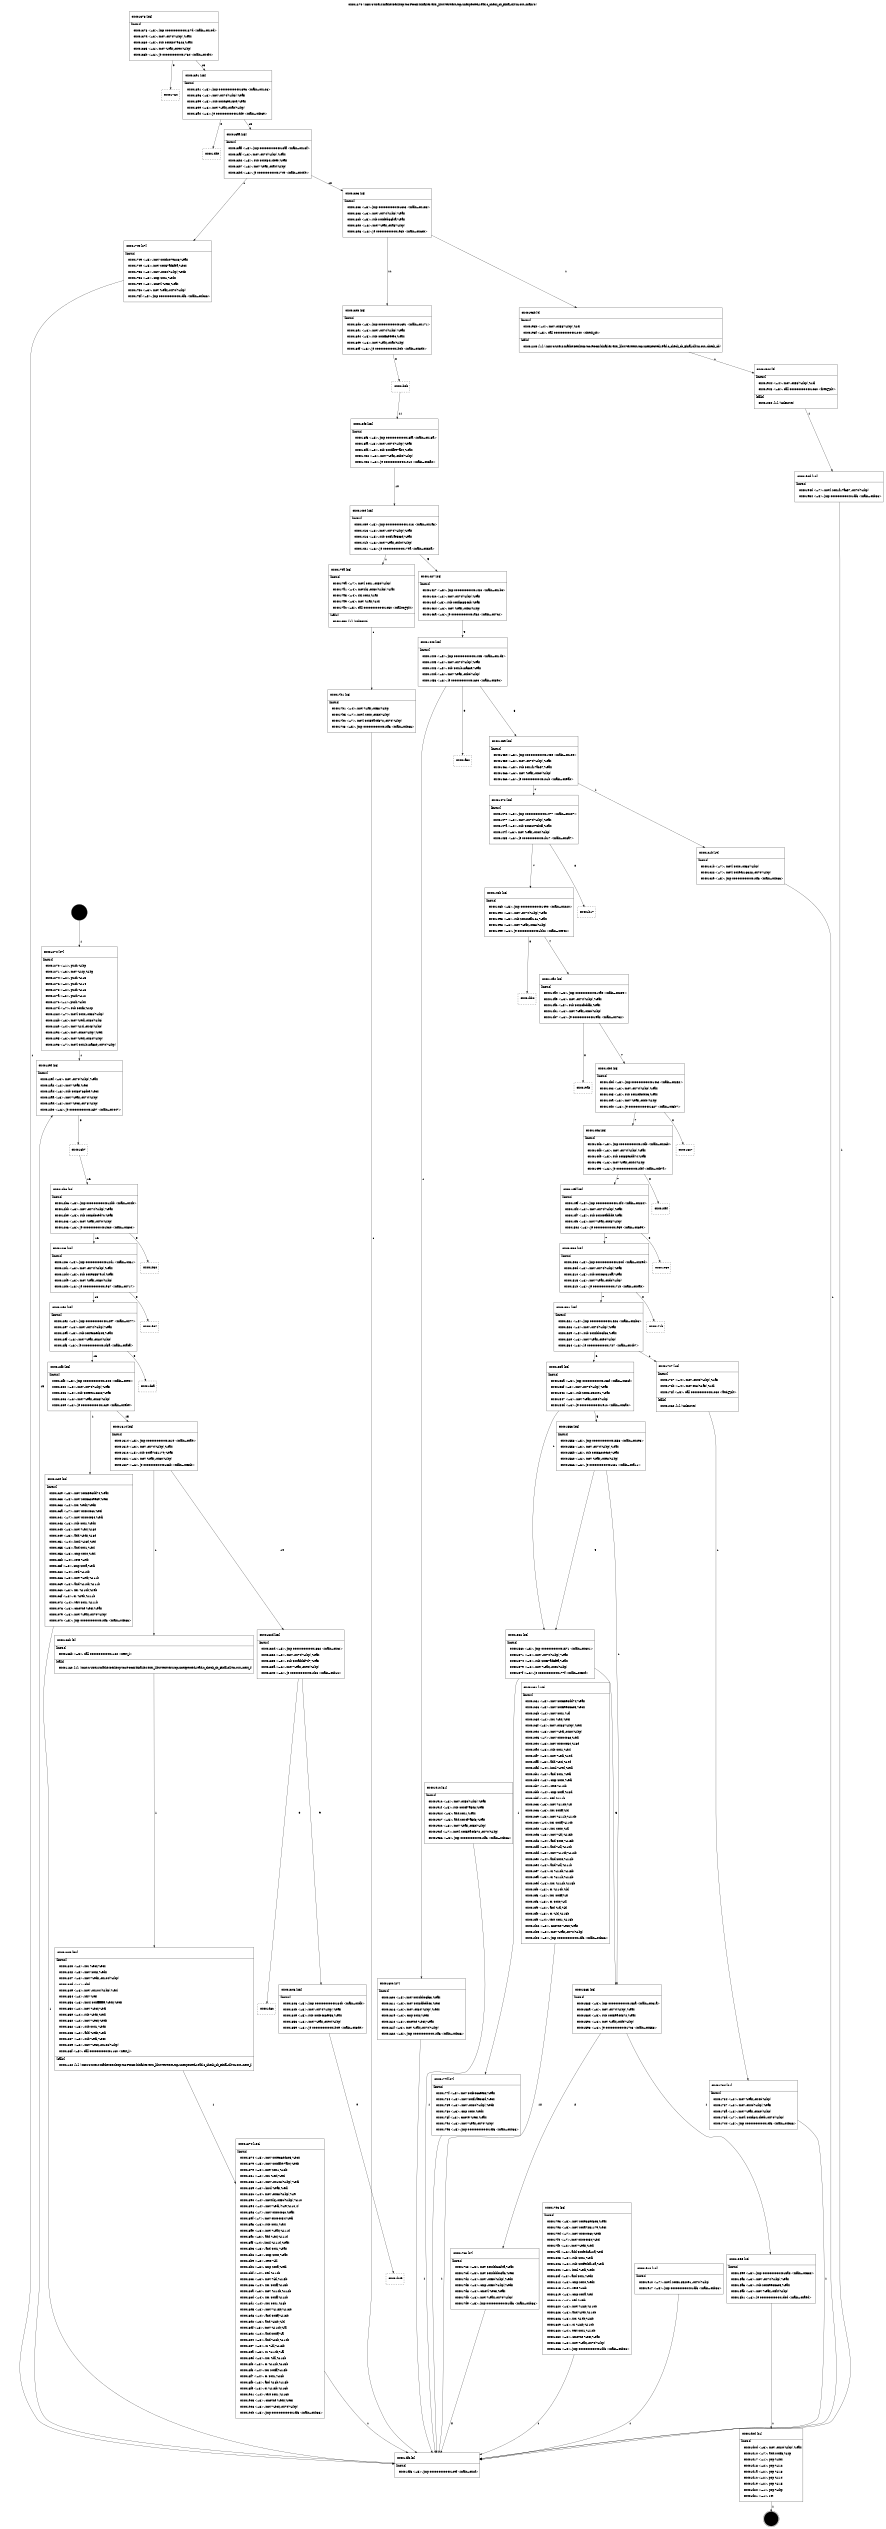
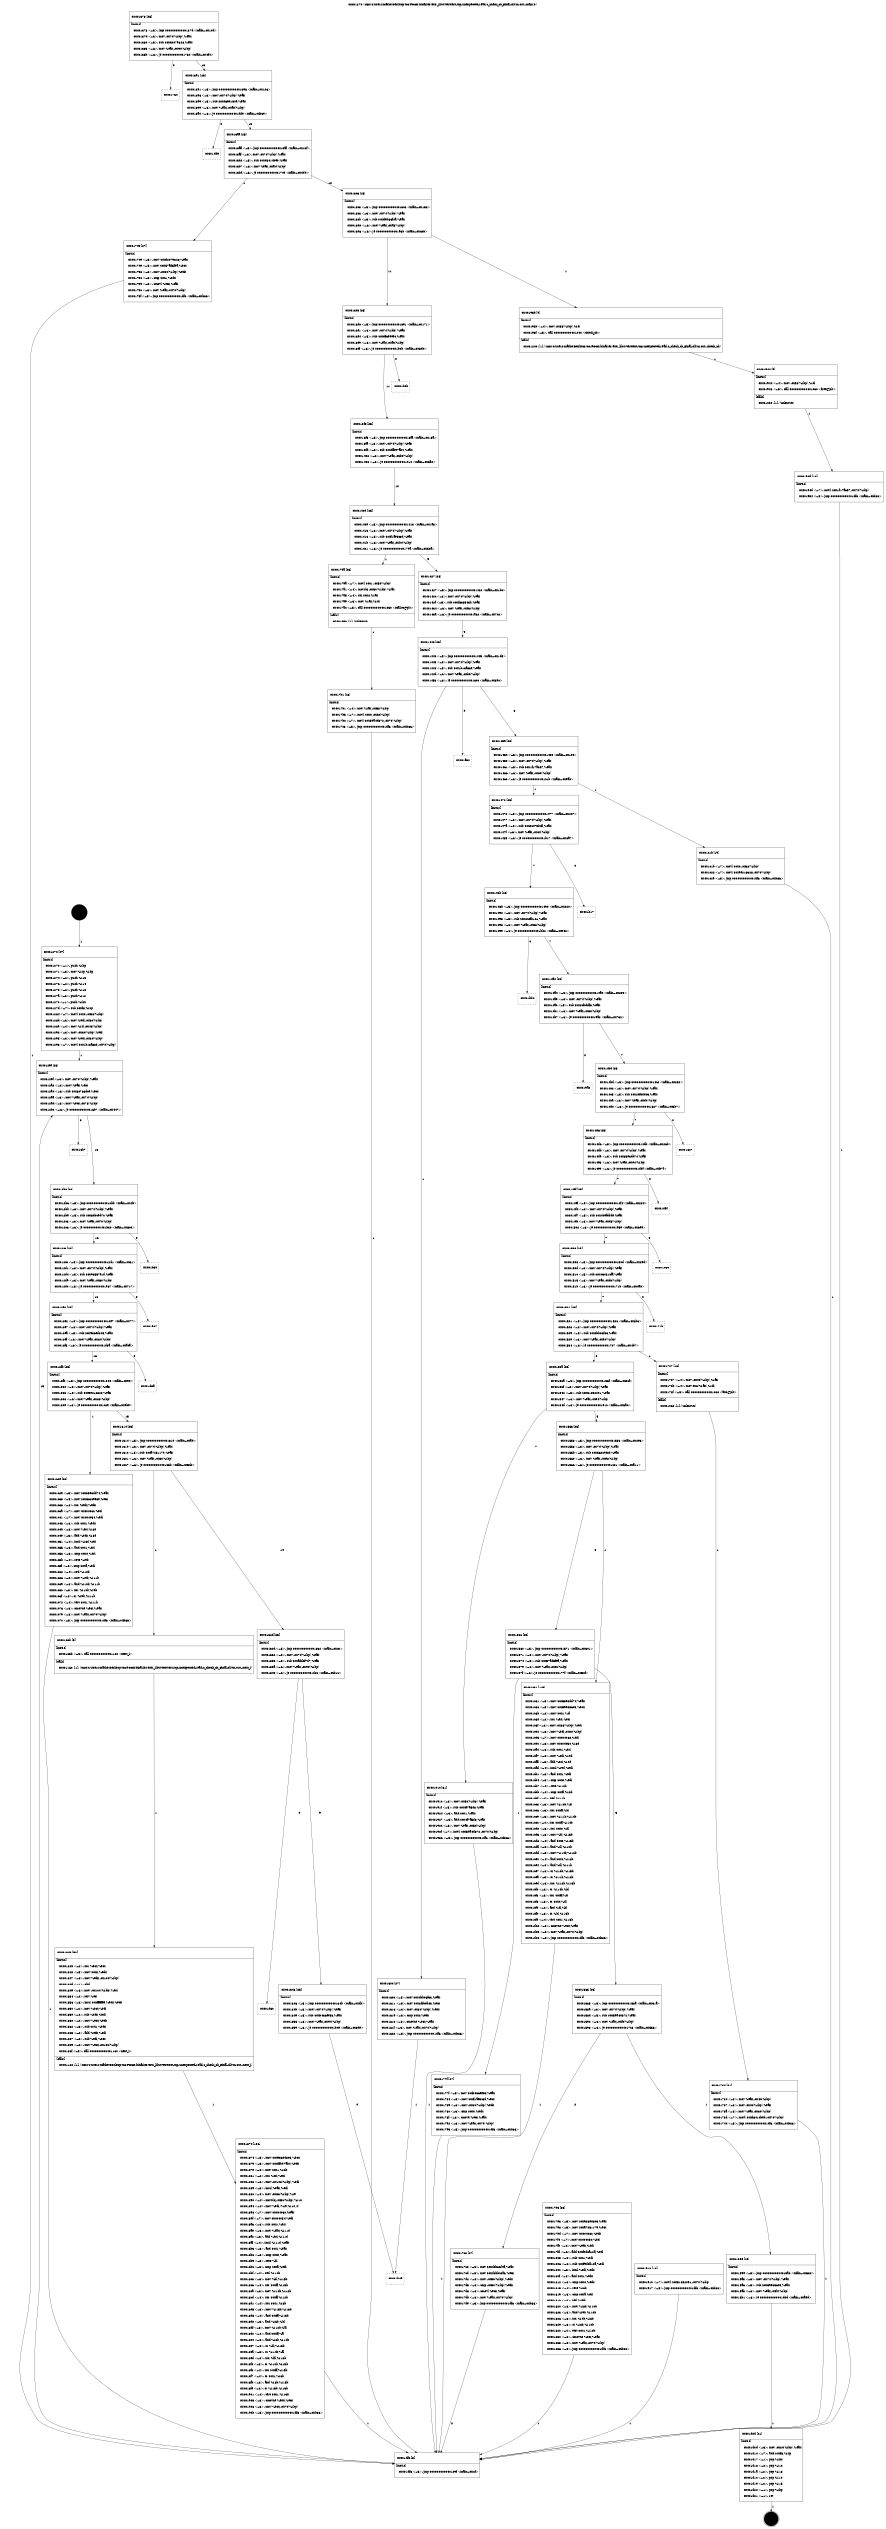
edge "0x401b0b" -> "0x4013f5 [25]": now "0x4013dc [25]" -> "0x4013f5 [25]"
edge "0x4016b7" -> "0x4012b6 [22]": now "0x40129f [23]" -> "0x4012b6 [22]"
edge "0x40153a [25]" -> "0x40156c [25]": now "0x40153a [25]" -> "0x40191c [31]"
edge "0x401553 [25]" -> "0x401585 [25]": now "0x401553 [25]" -> "0x401c81 [140]"
edge "0x401c81 [140]" -> "0x401df6 [5]": label " 12" -> " 1"
edge "0x40160c [27]" -> "0x401df6 [5]": now "0x40160c [27]" -> "0x401b4e"
